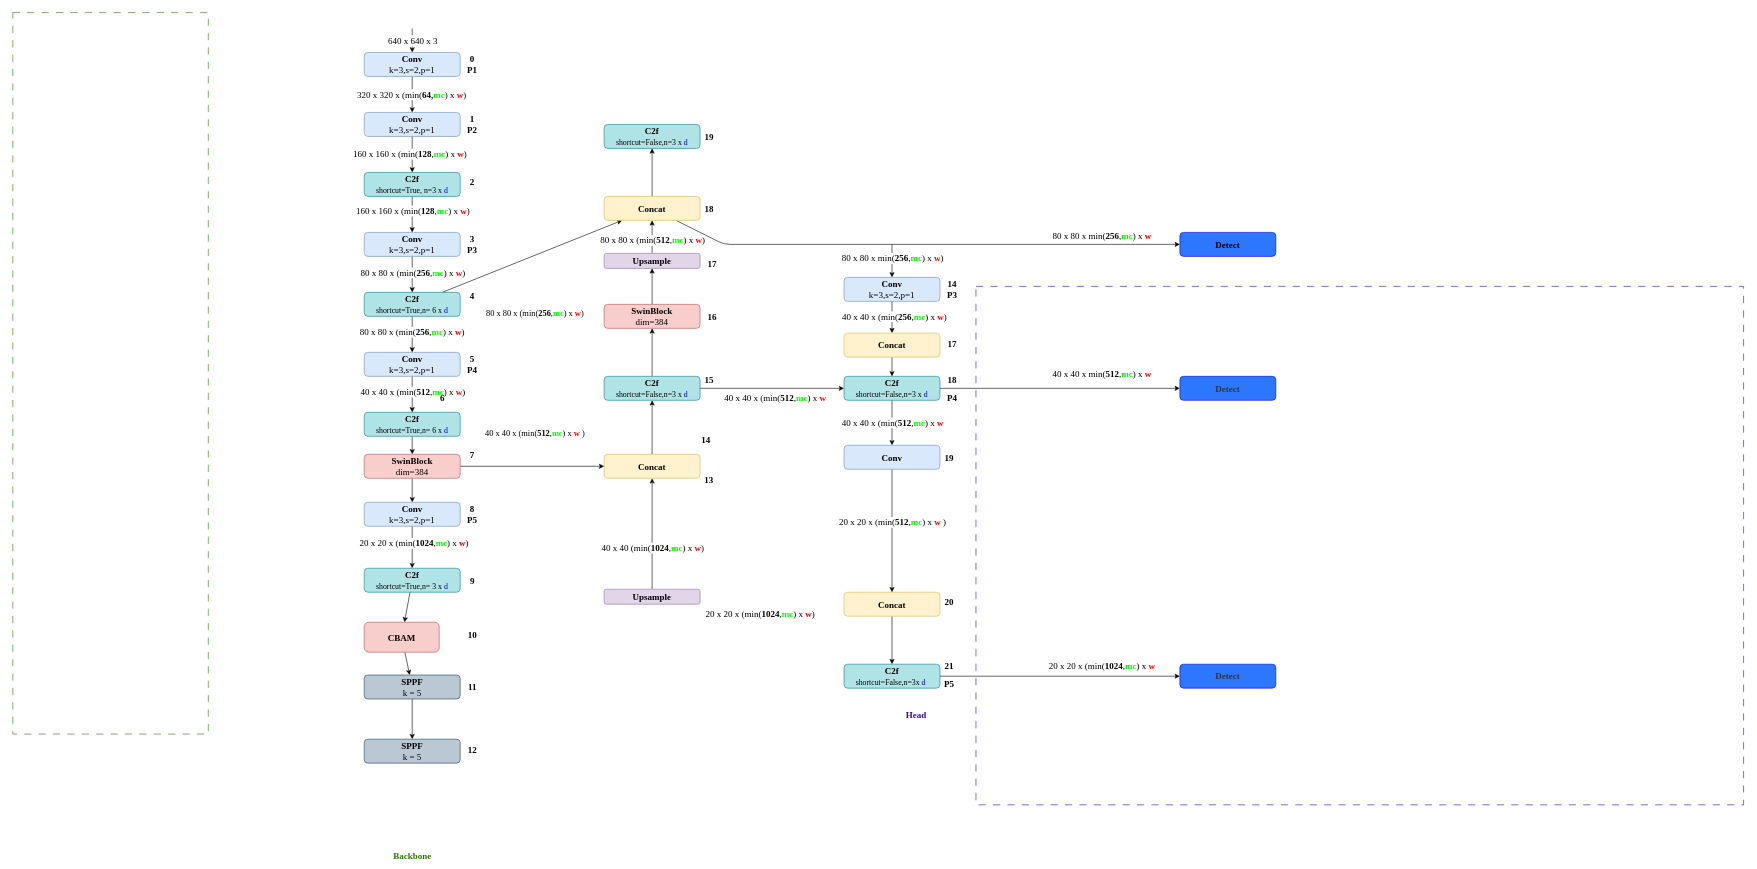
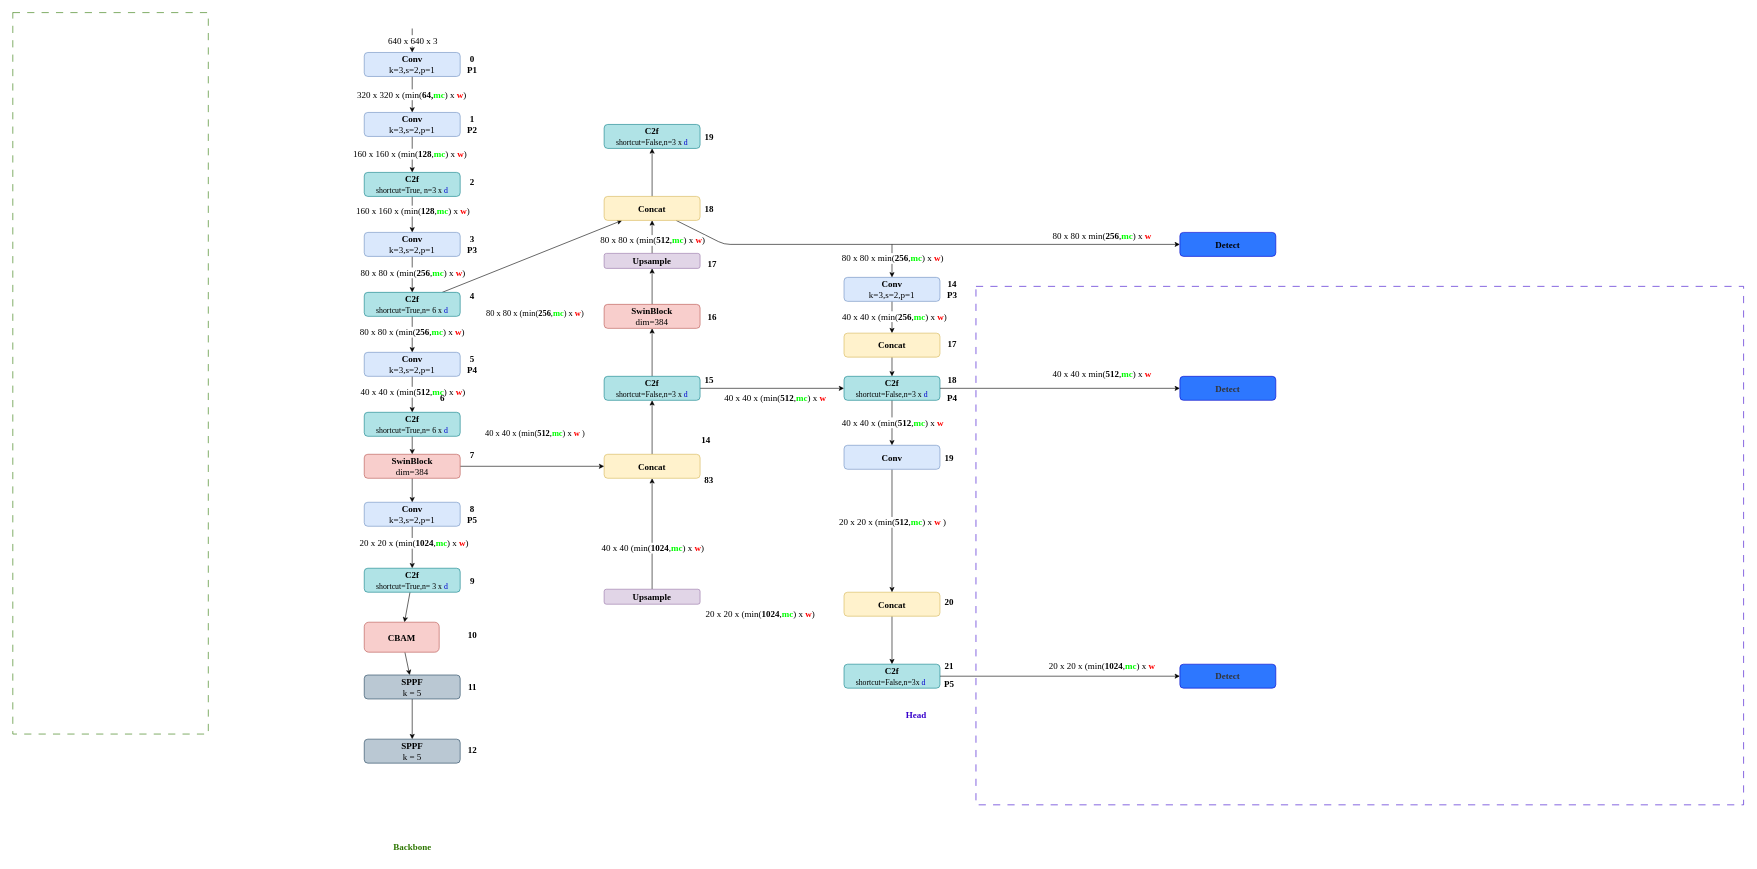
node "13": label "13" -> "83"
node "Backbone": moved (412, 857) -> (412, 848)
